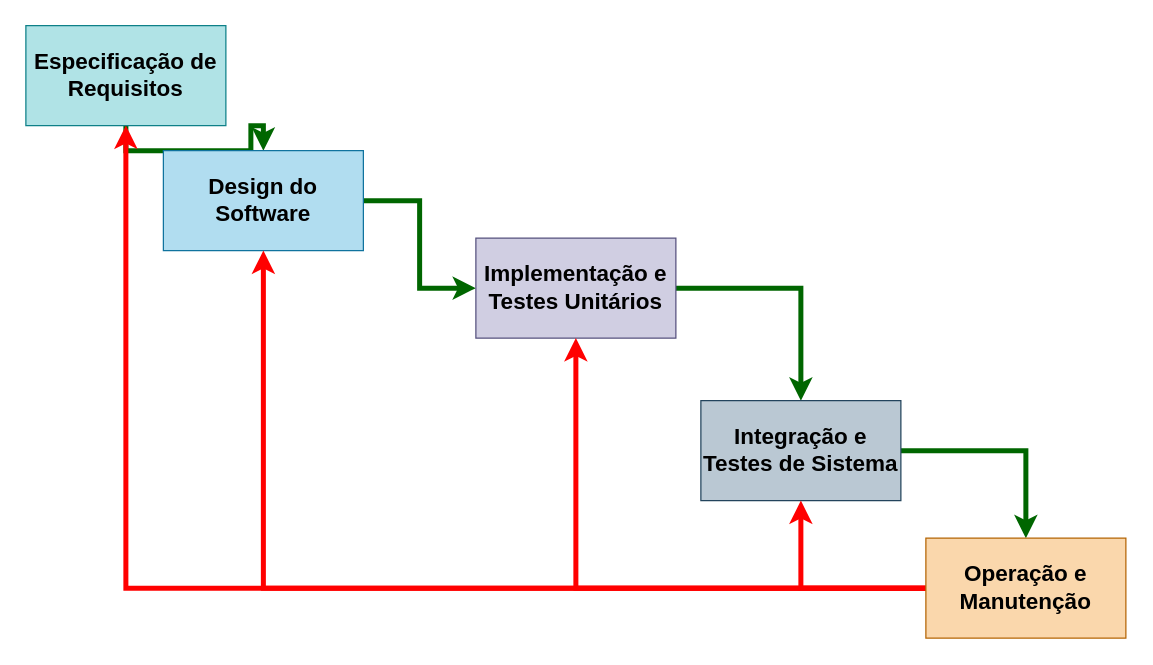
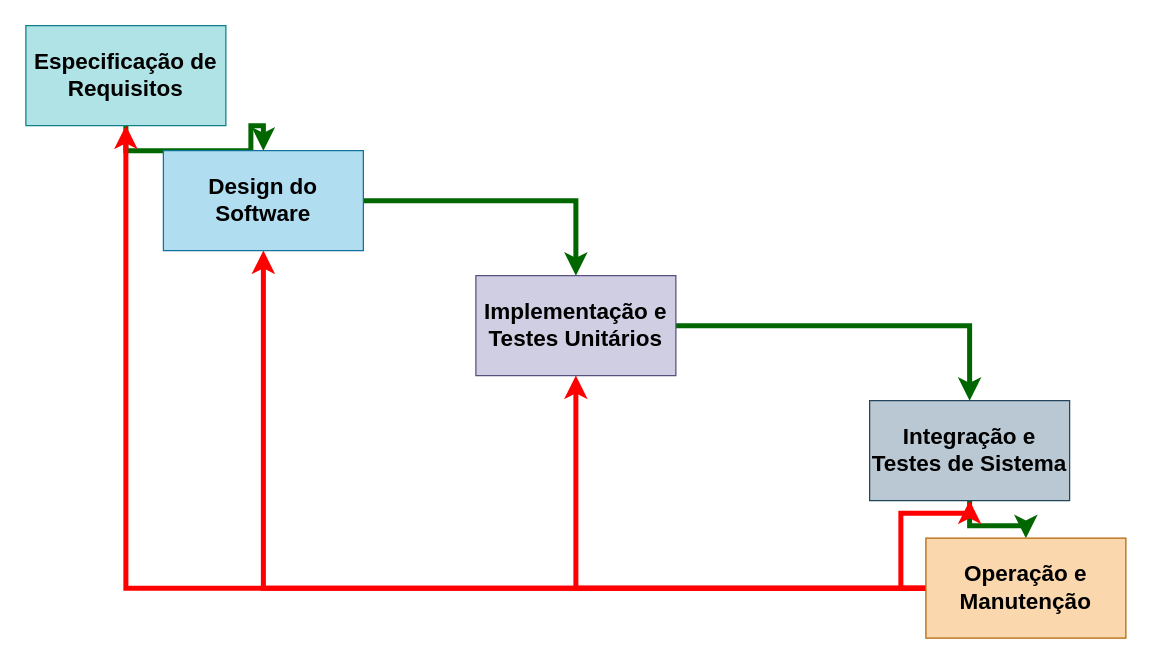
node "Implementação e Testes Unitários": moved (576, 288) -> (576, 326)
node "Integração e Testes de Sistema": moved (801, 451) -> (969, 451)
